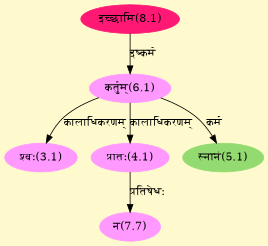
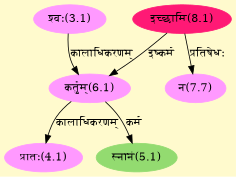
edge "कर्तुम्(6.1)" -> "श्वः(3.1)": reversed
edge "प्रातः(4.1)" -> "न(7.7)": now "इच्छामि(8.1)" -> "न(7.7)"
